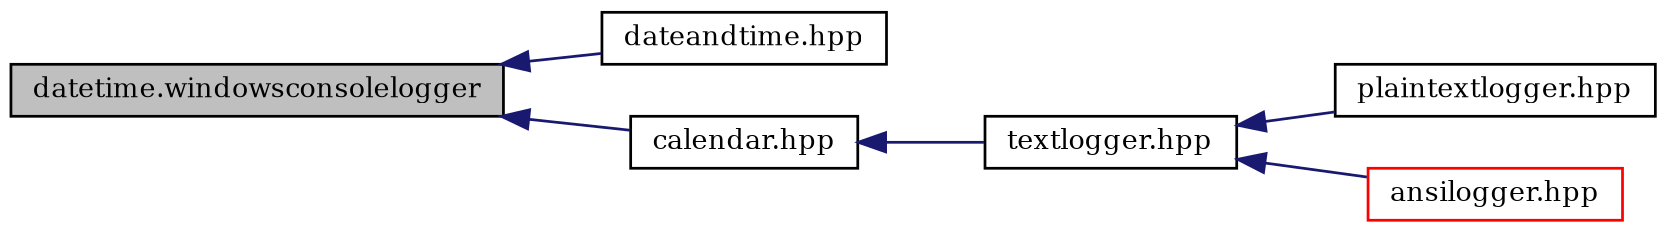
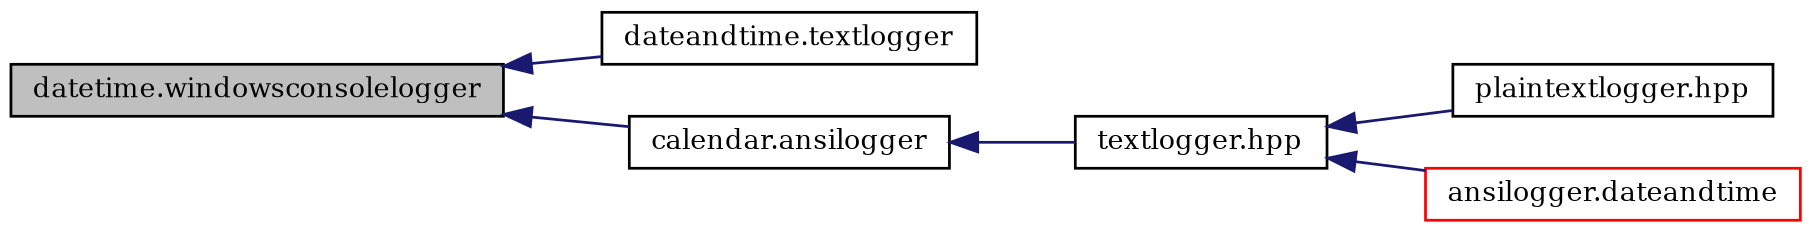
node "dateandtime.hpp": label "dateandtime.hpp" -> "dateandtime.textlogger"
node "calendar.hpp": label "calendar.hpp" -> "calendar.ansilogger"
node "ansilogger.hpp": label "ansilogger.hpp" -> "ansilogger.dateandtime"
